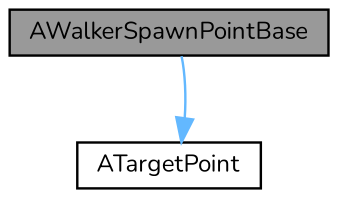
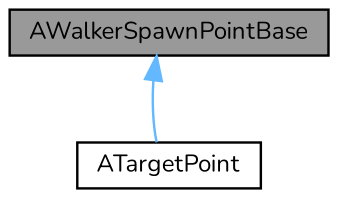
edge "AWalkerSpawnPointBase" -> "ATargetPoint": reversed
